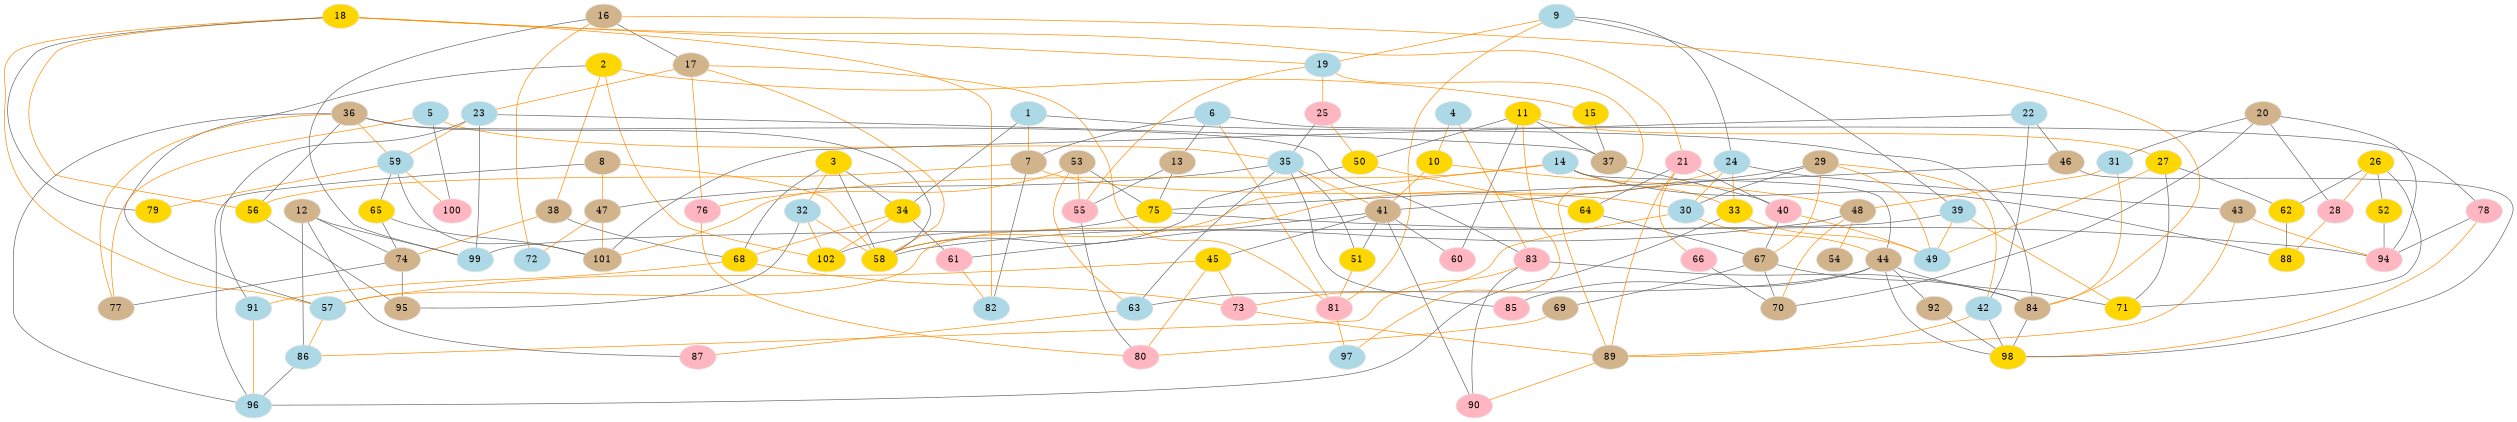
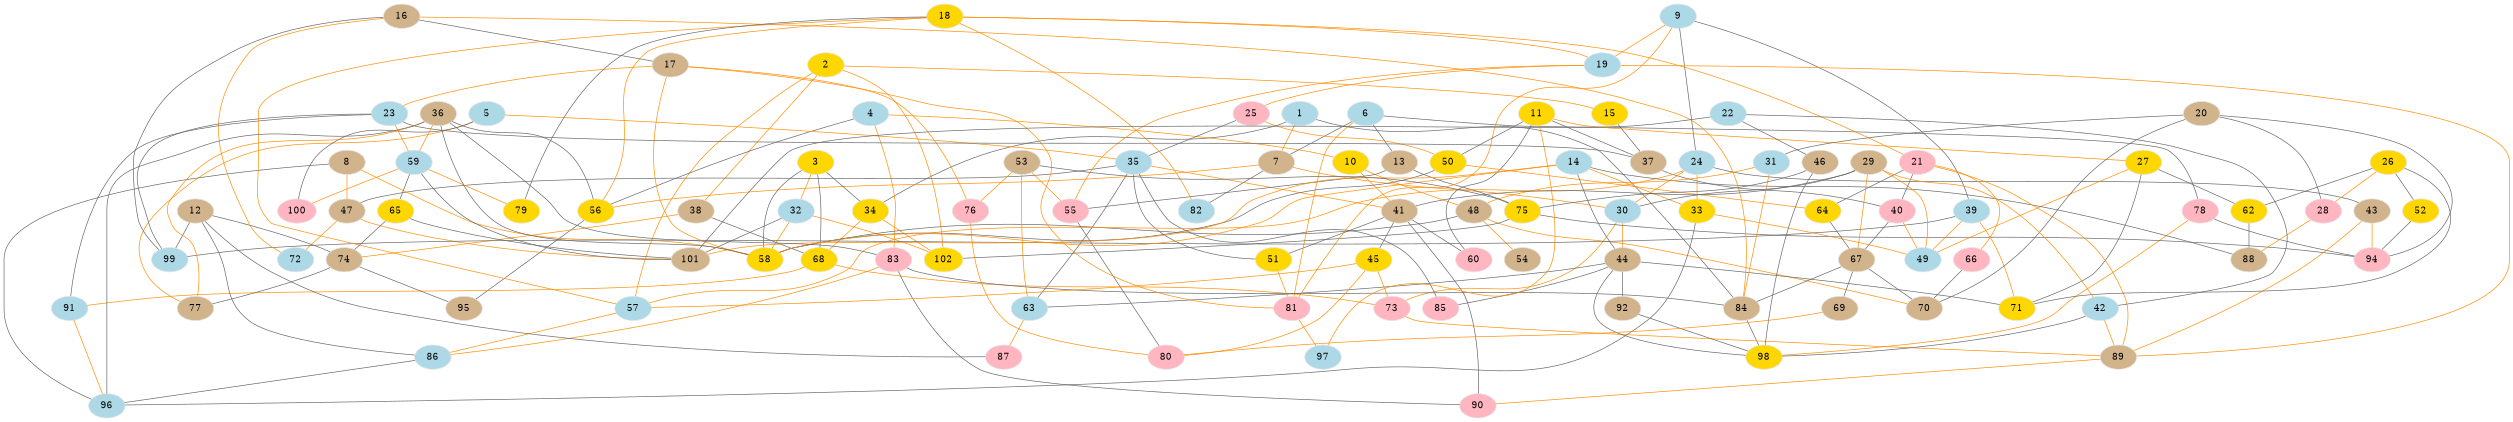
edge "2" -- "57": color gray40 -> darkorange
edge "4" -- "56": added
node "61": removed
node "88": fillcolor gold -> tan
edge "32" -- "95": now "32" -- "101"
